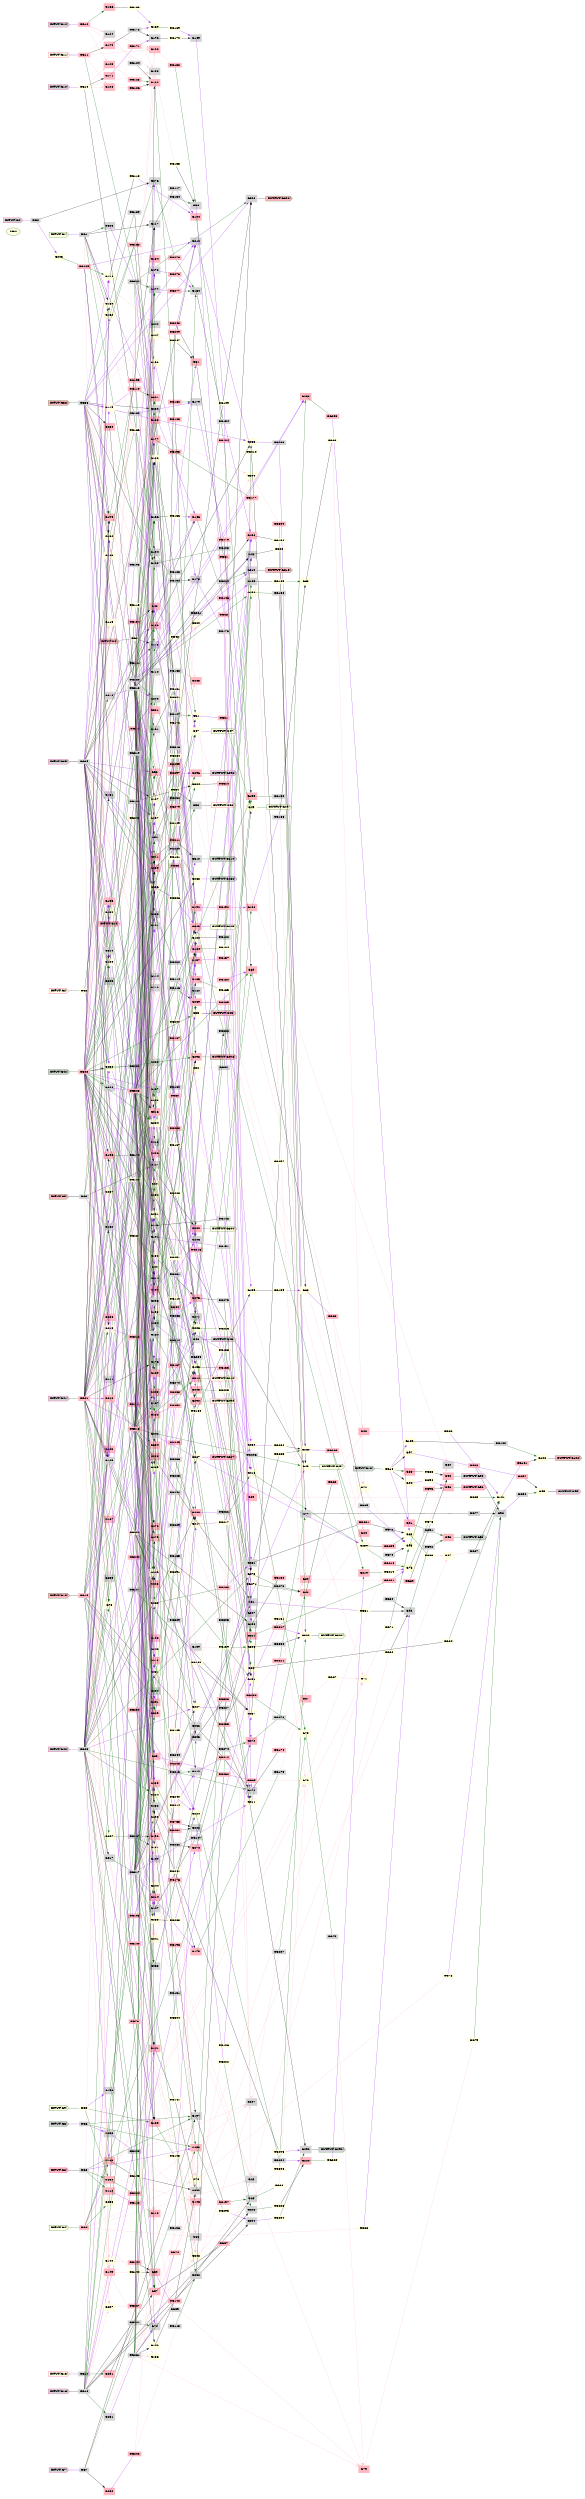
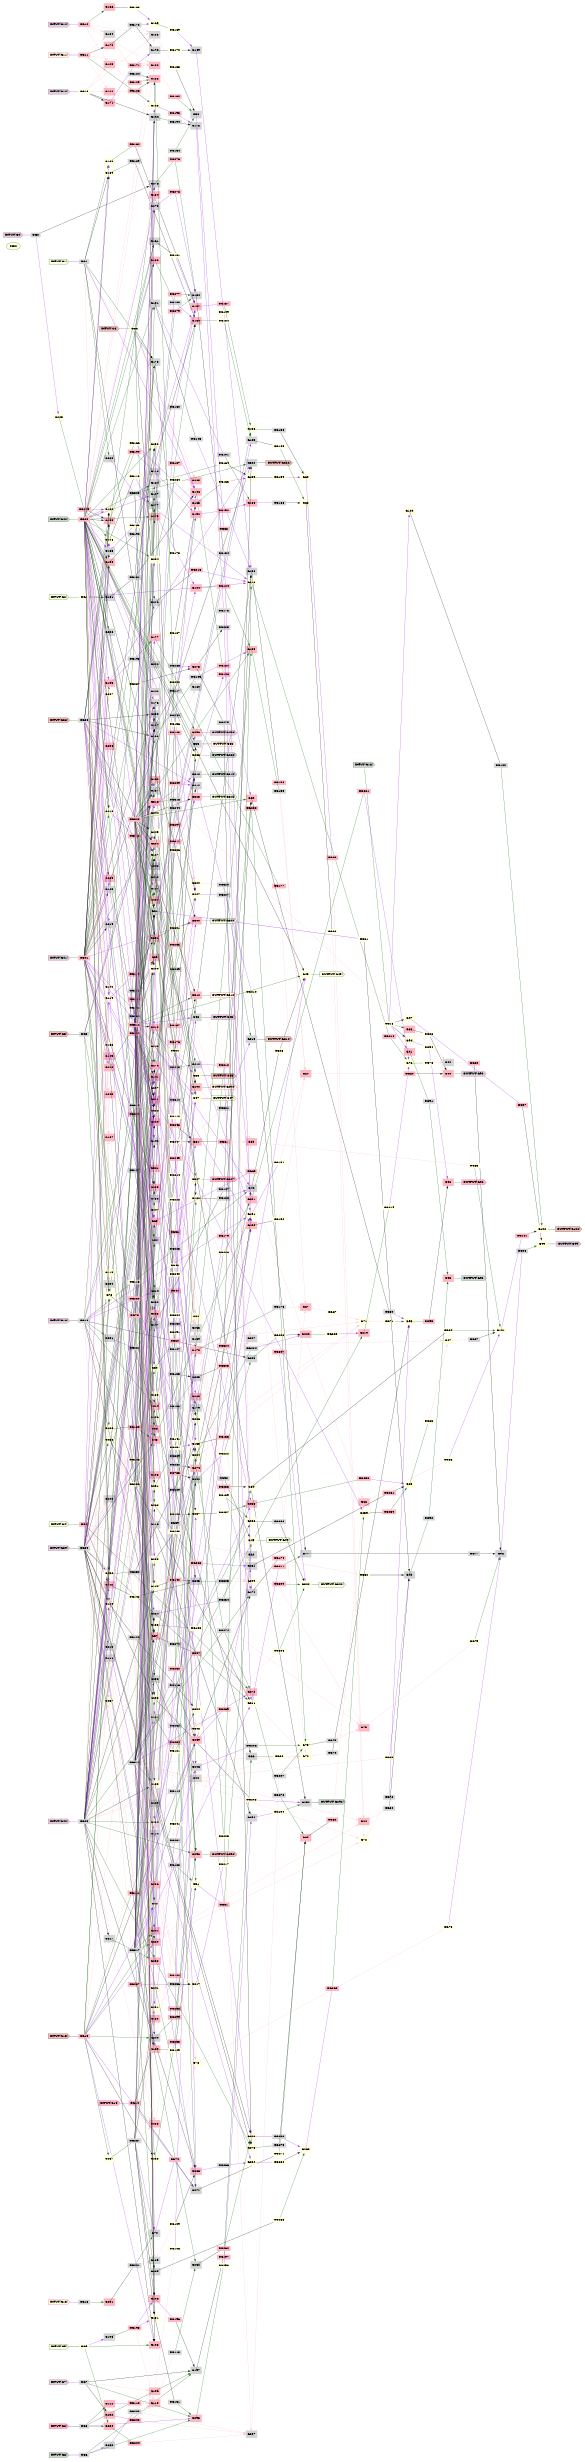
node "INPUT(G2)": color deeppink -> darkgreen
edge "OG146" -> "G61": reversed
edge "OG148" -- "G148": now "OG148" -- "G191"
node "OG105": removed
